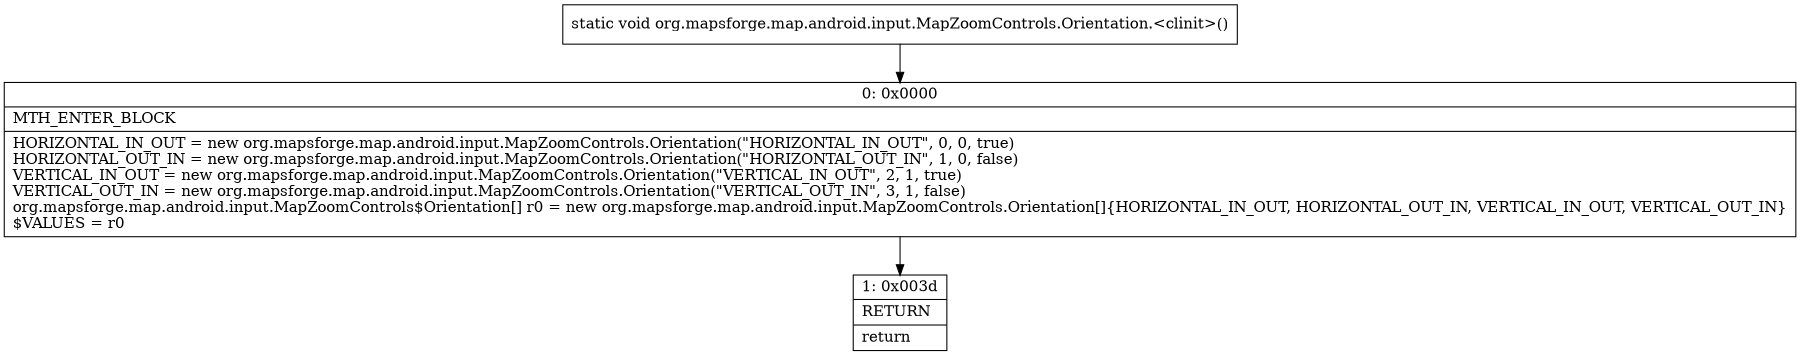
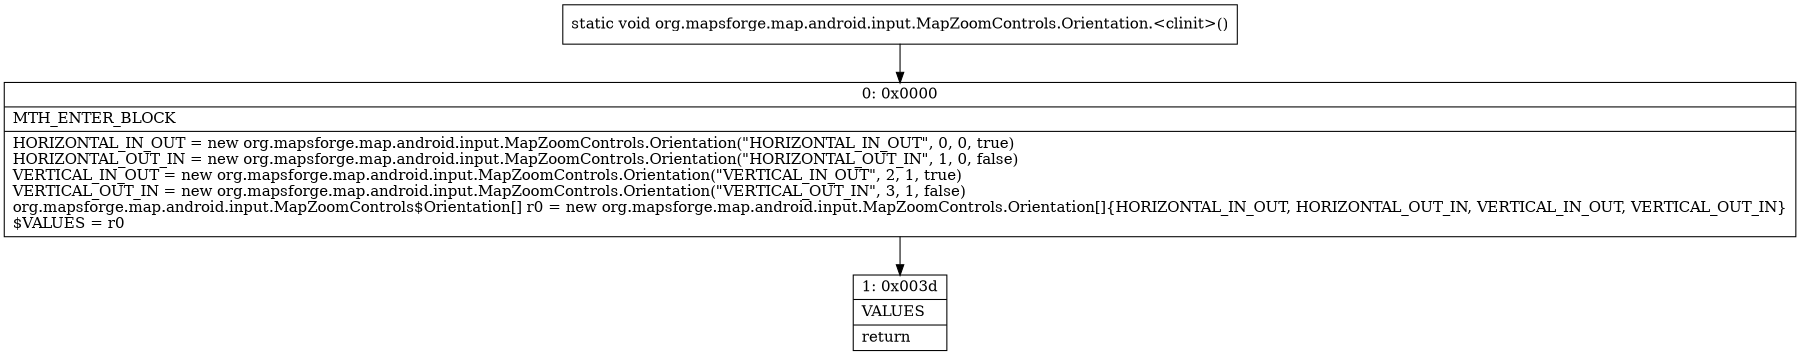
node "1: 0x003d": text "RETURN" -> "VALUES"
